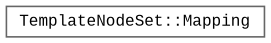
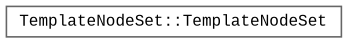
node "TemplateNodeSet::Mapping": label "TemplateNodeSet::Mapping" -> "TemplateNodeSet::TemplateNodeSet"
